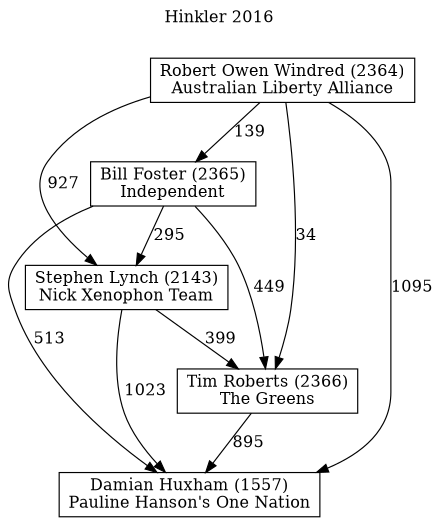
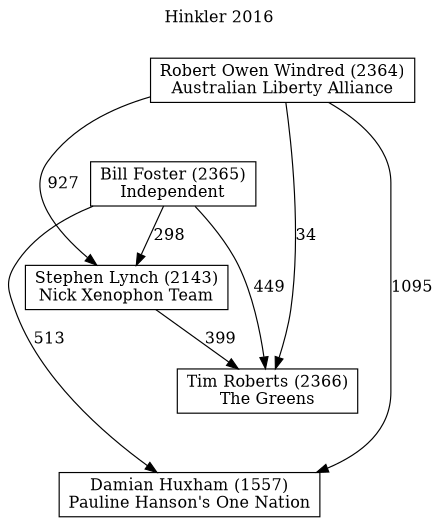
edge "Robert Owen Windred (2364) Australian Liberty Alliance" -> "Bill Foster (2365) Independent": removed, label "139"
edge "Bill Foster (2365) Independent" -> "Stephen Lynch (2143) Nick Xenophon Team": label "295" -> "298"
edge "Stephen Lynch (2143) Nick Xenophon Team" -> "Damian Huxham (1557) Pauline Hanson's One Nation": removed, label "1023"
edge "Tim Roberts (2366) The Greens" -> "Damian Huxham (1557) Pauline Hanson's One Nation": removed, label "895"
